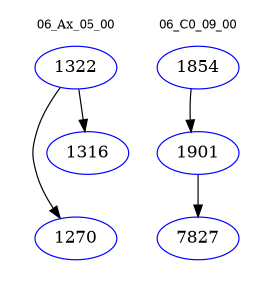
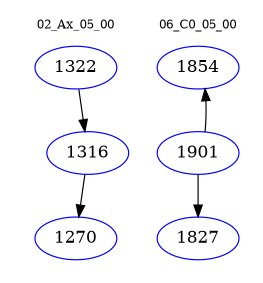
cluster "06_Ax_05_00": label "06_Ax_05_00" -> "02_Ax_05_00"
cluster "06_C0_09_00": label "06_C0_09_00" -> "06_C0_05_00"
edge "1854" -> "1901": reversed
edge "1322" -> "1270": now "1316" -> "1270"
node "7827": label "7827" -> "1827"
